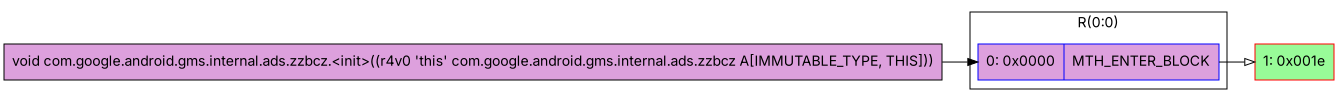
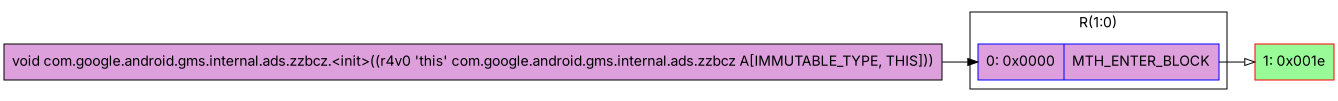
cluster "R(0:0)": label "R(0:0)" -> "R(1:0)"
